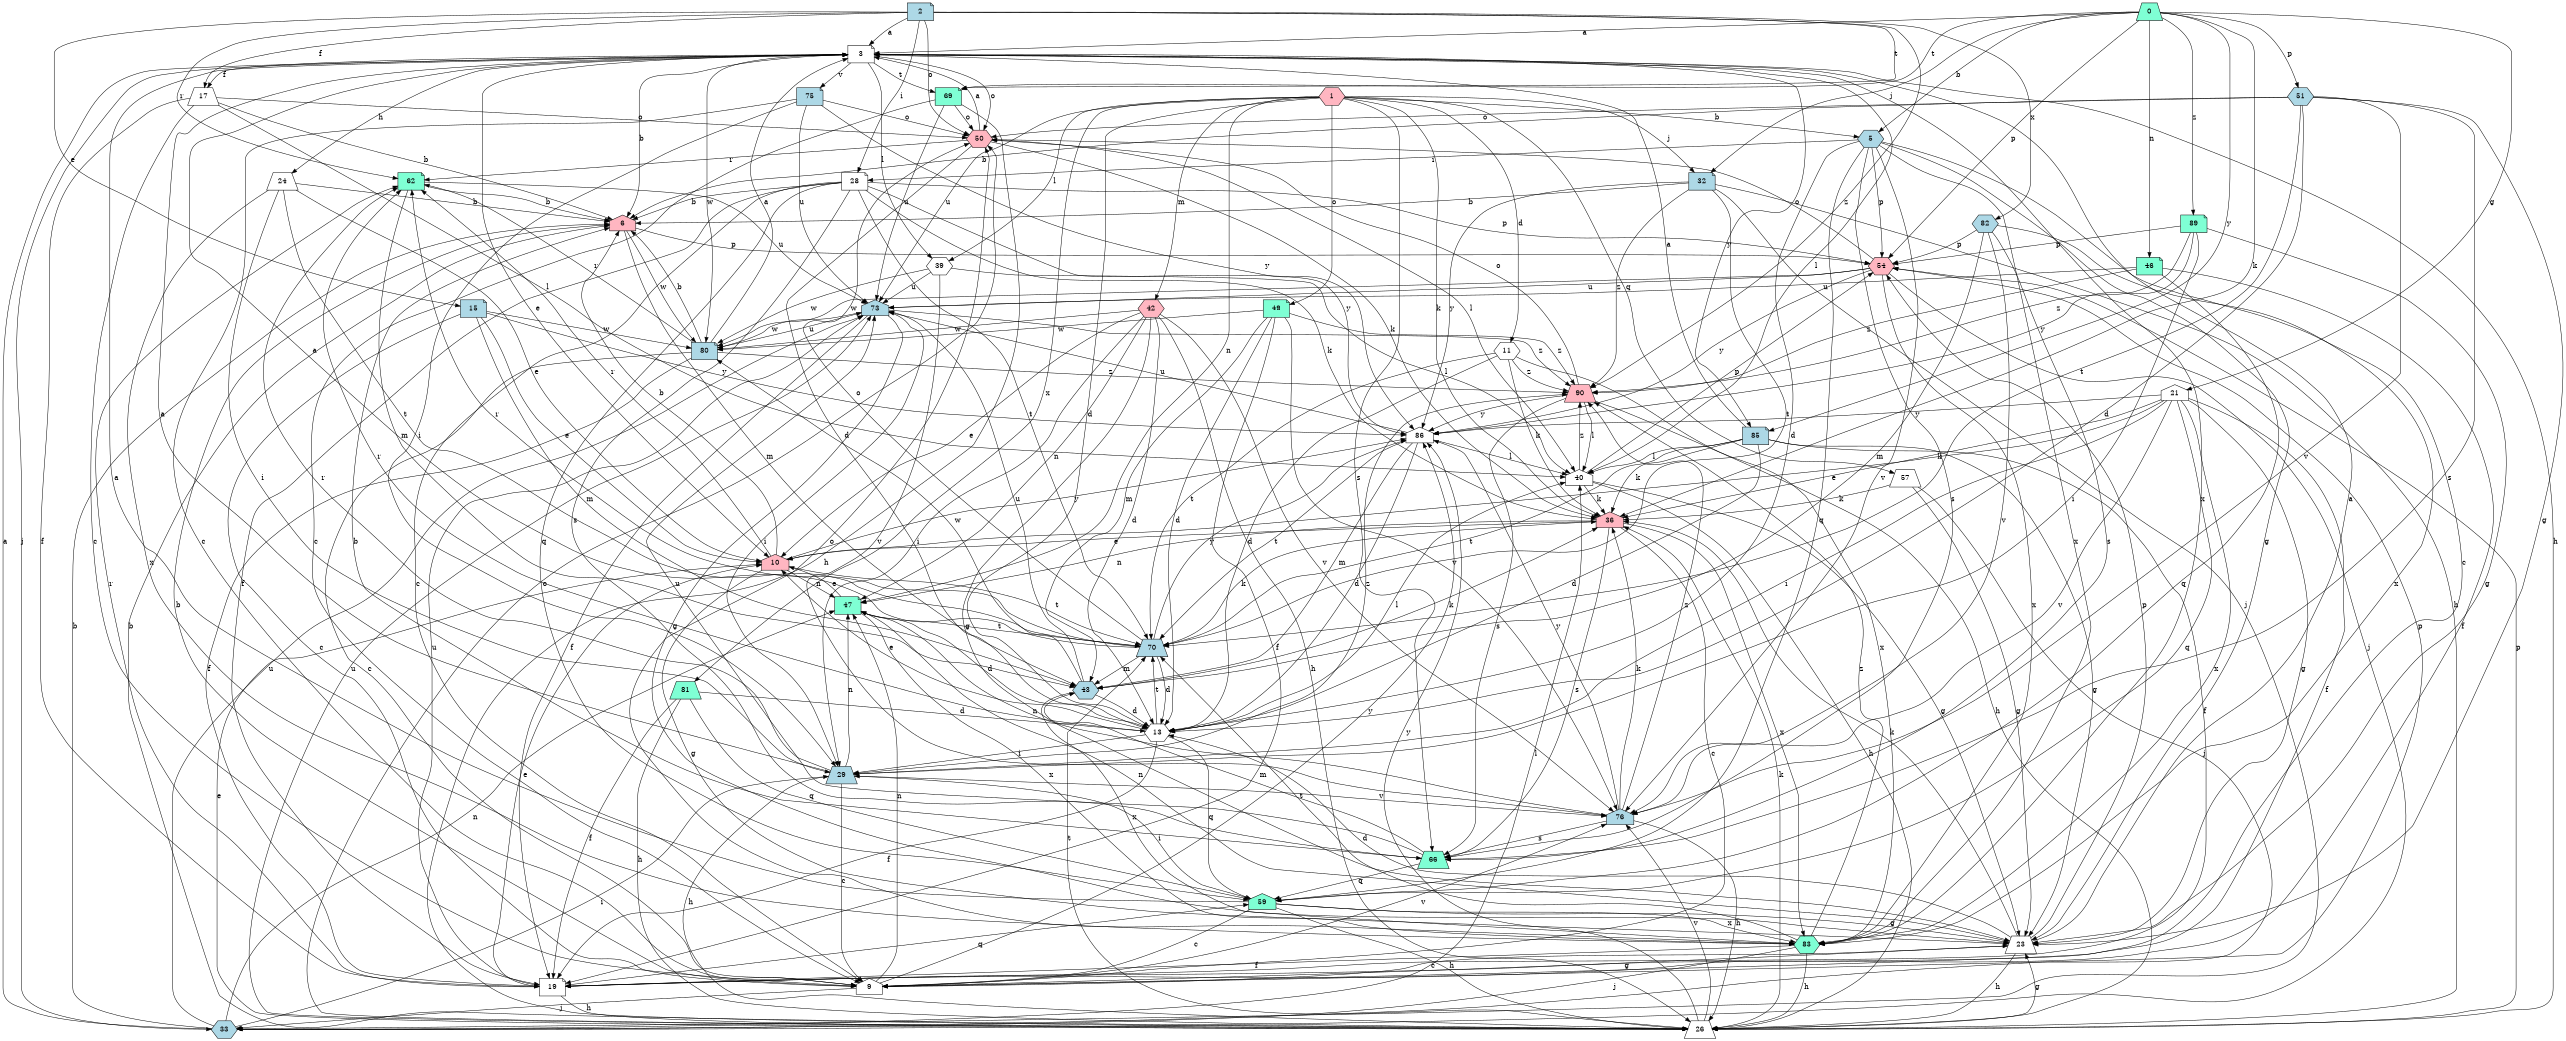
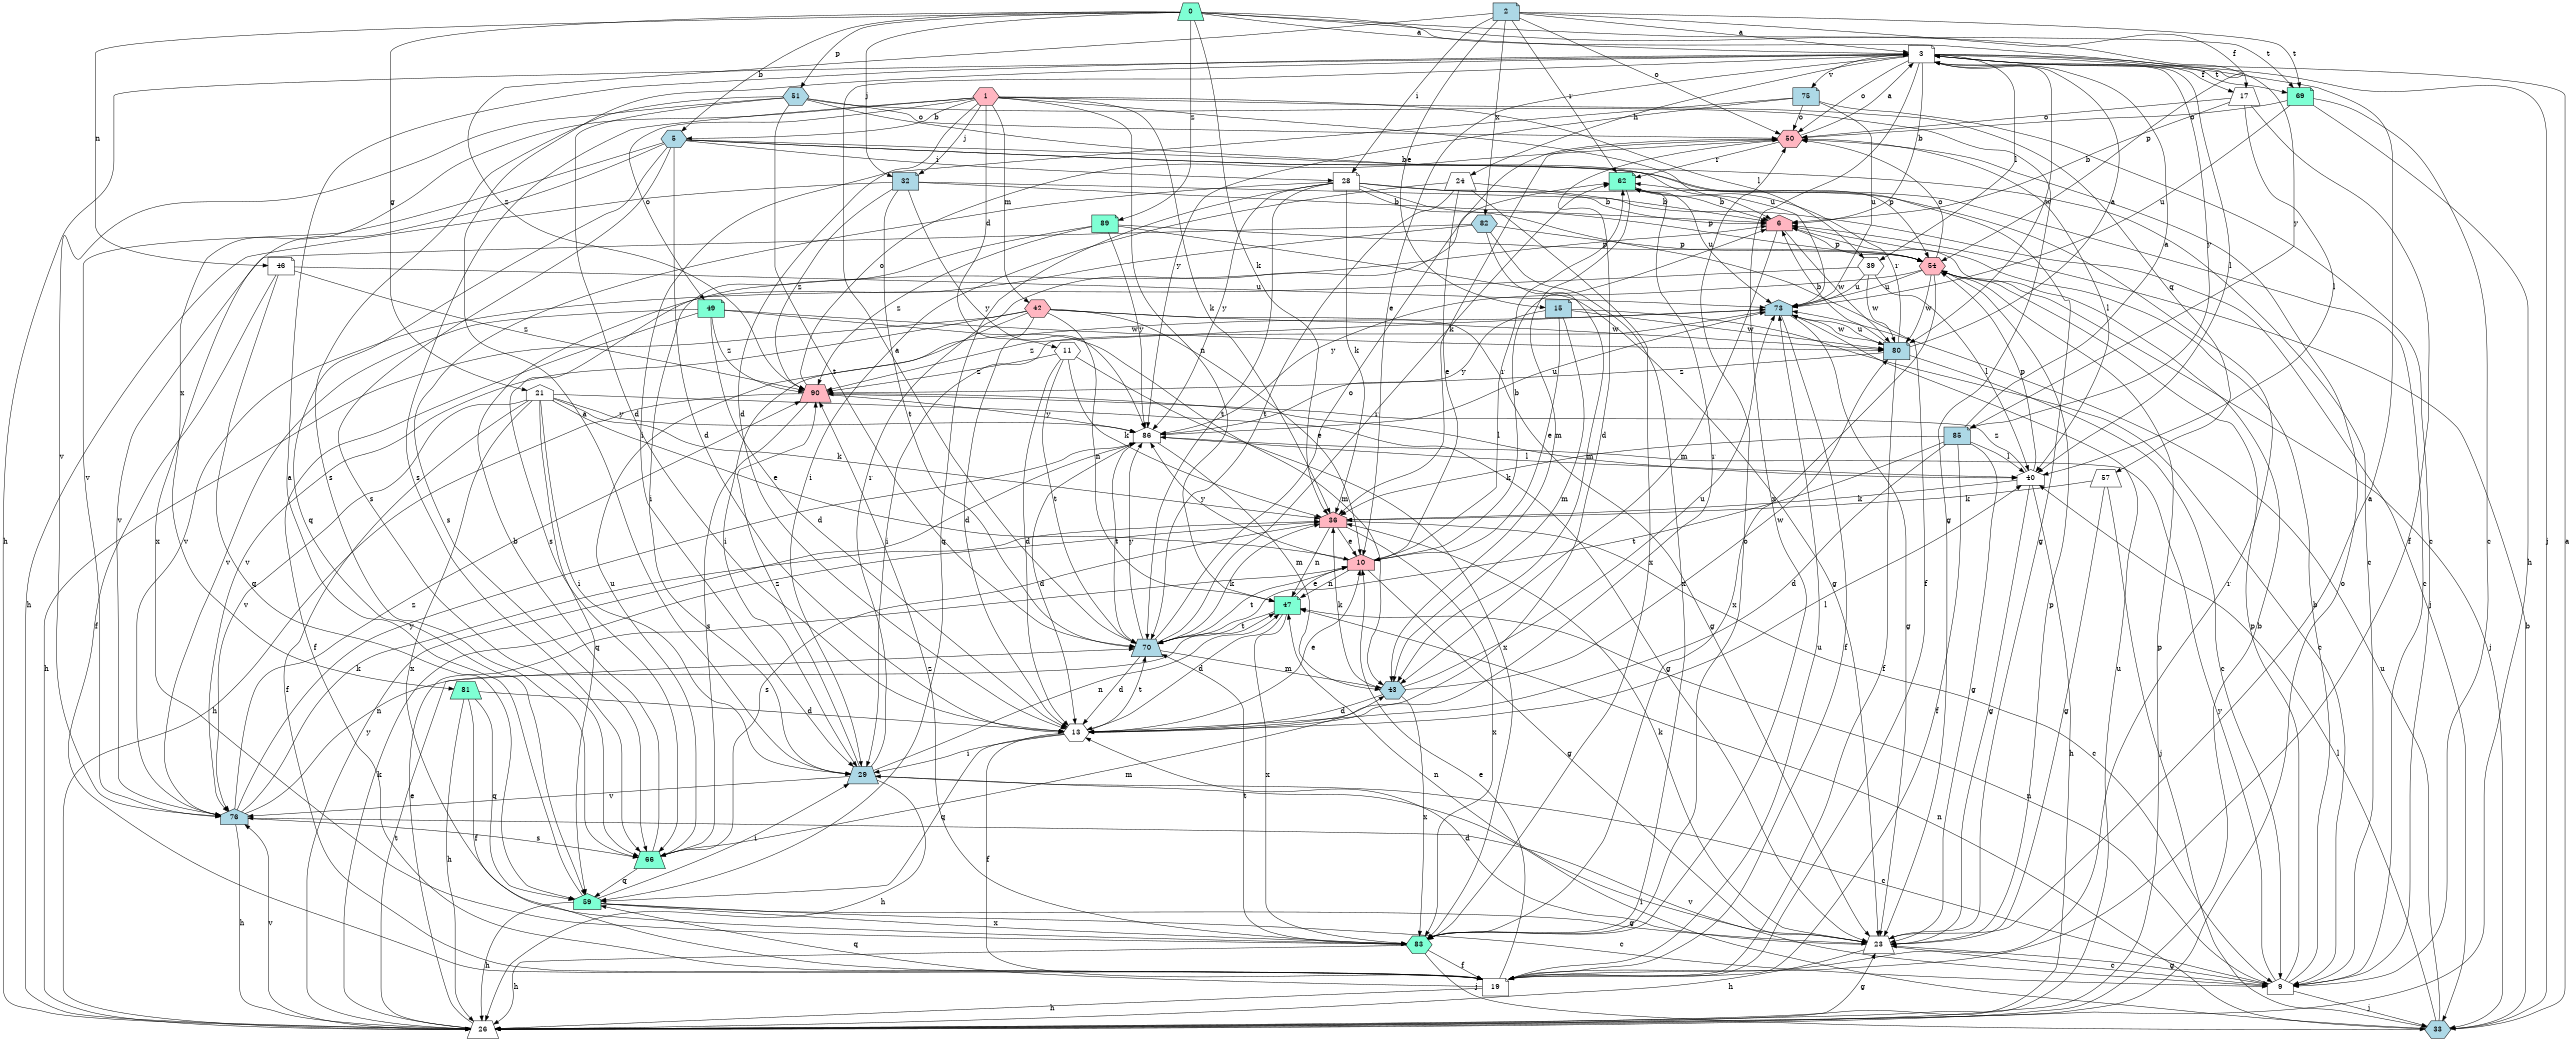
node "46": fillcolor aquamarine -> white
edge "17" -> "9": removed, label "c"
